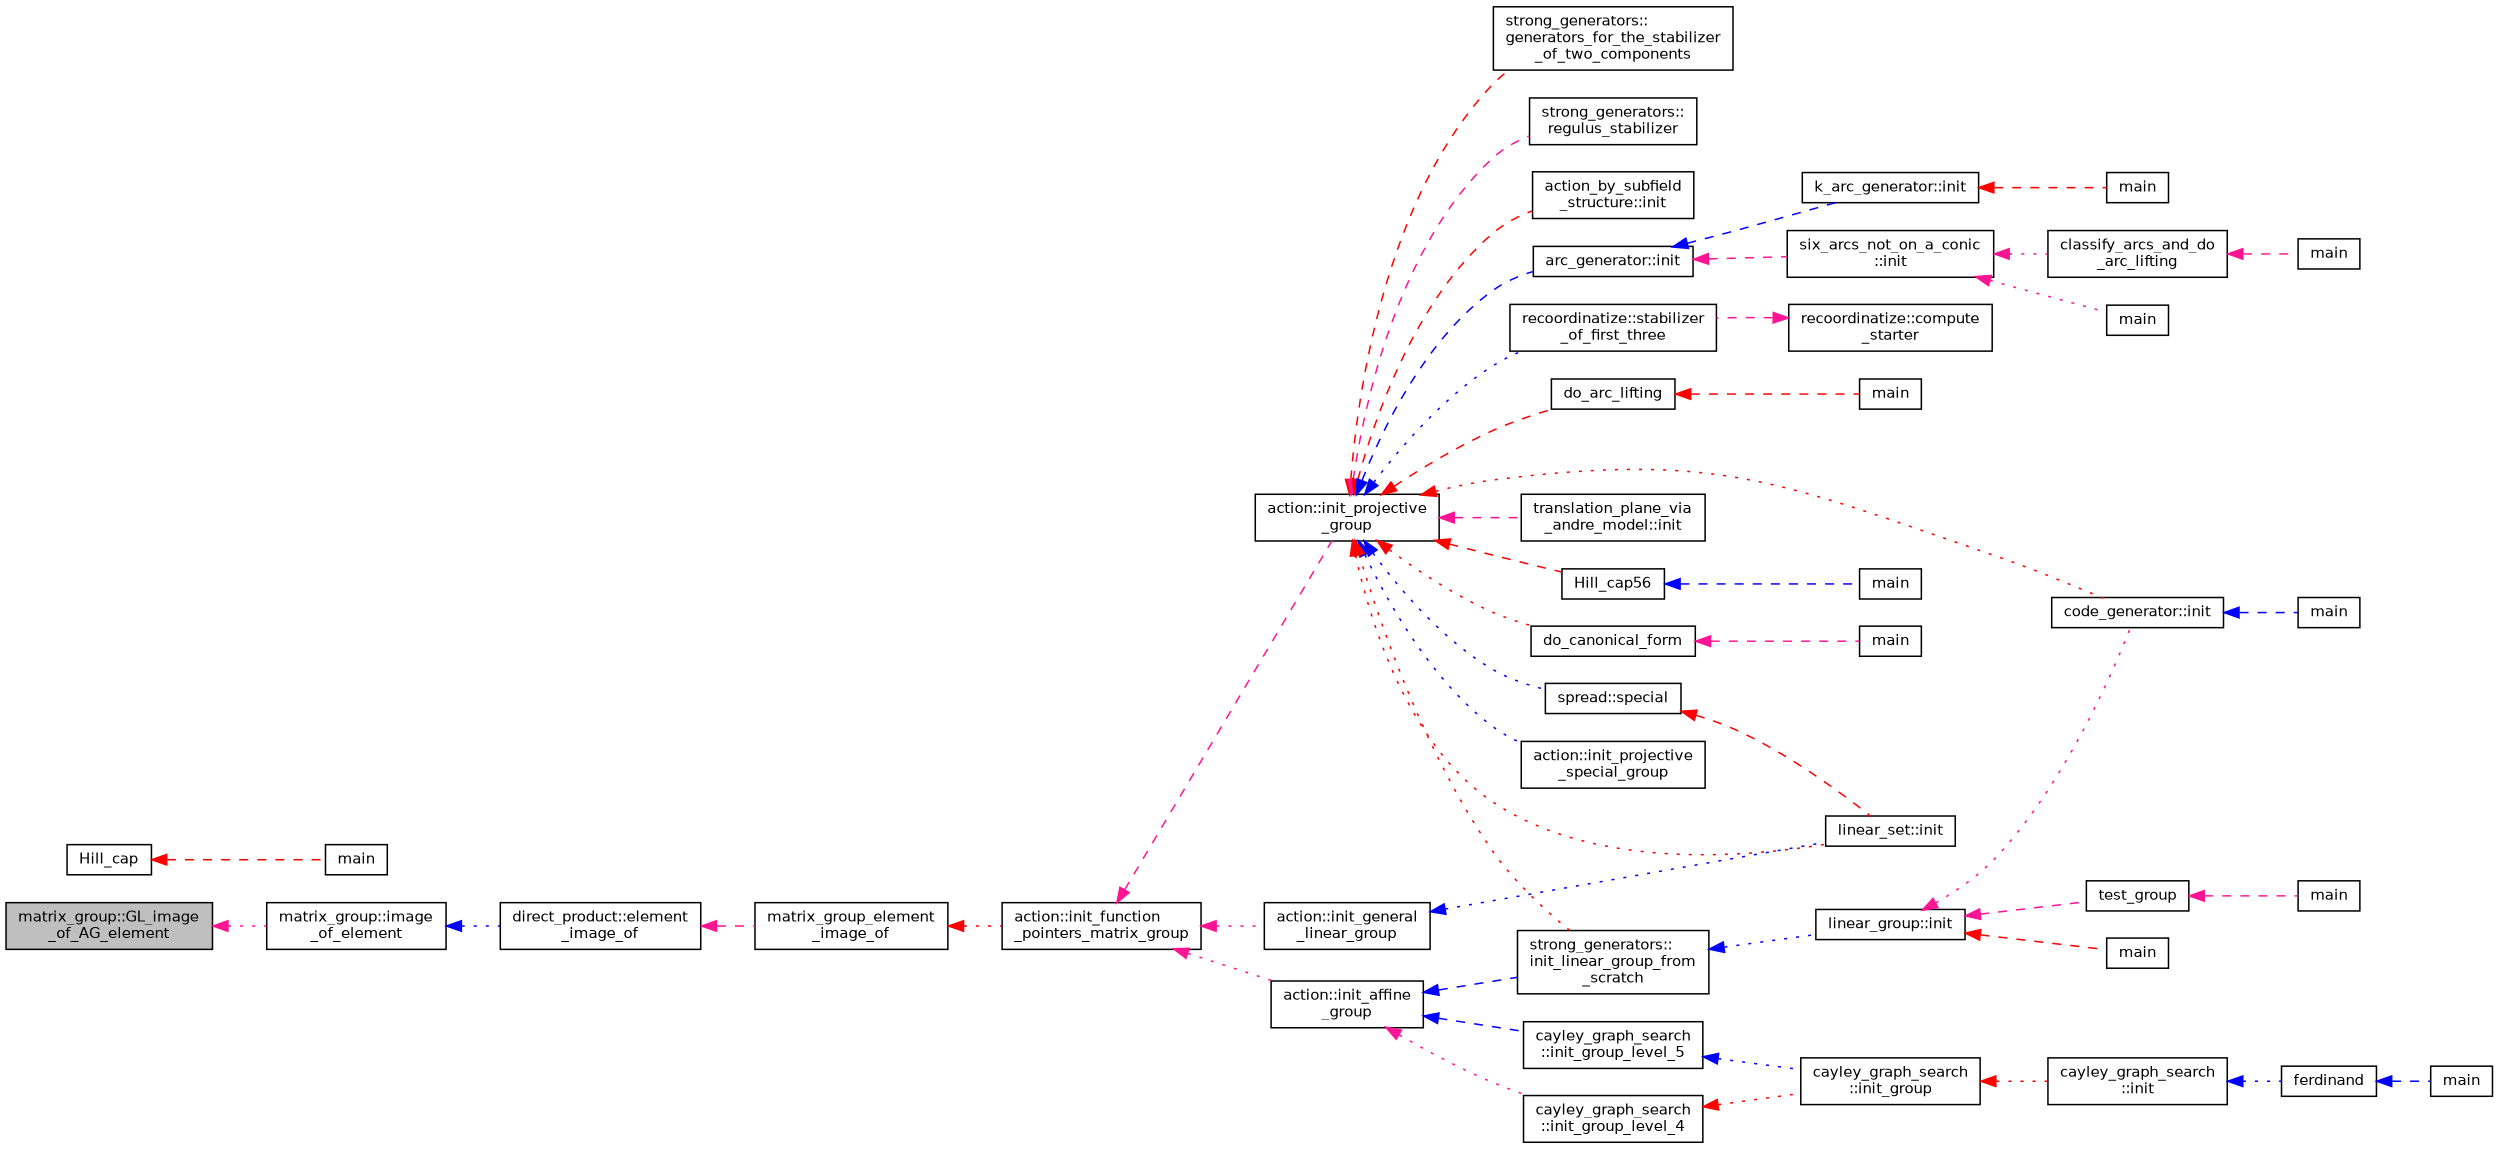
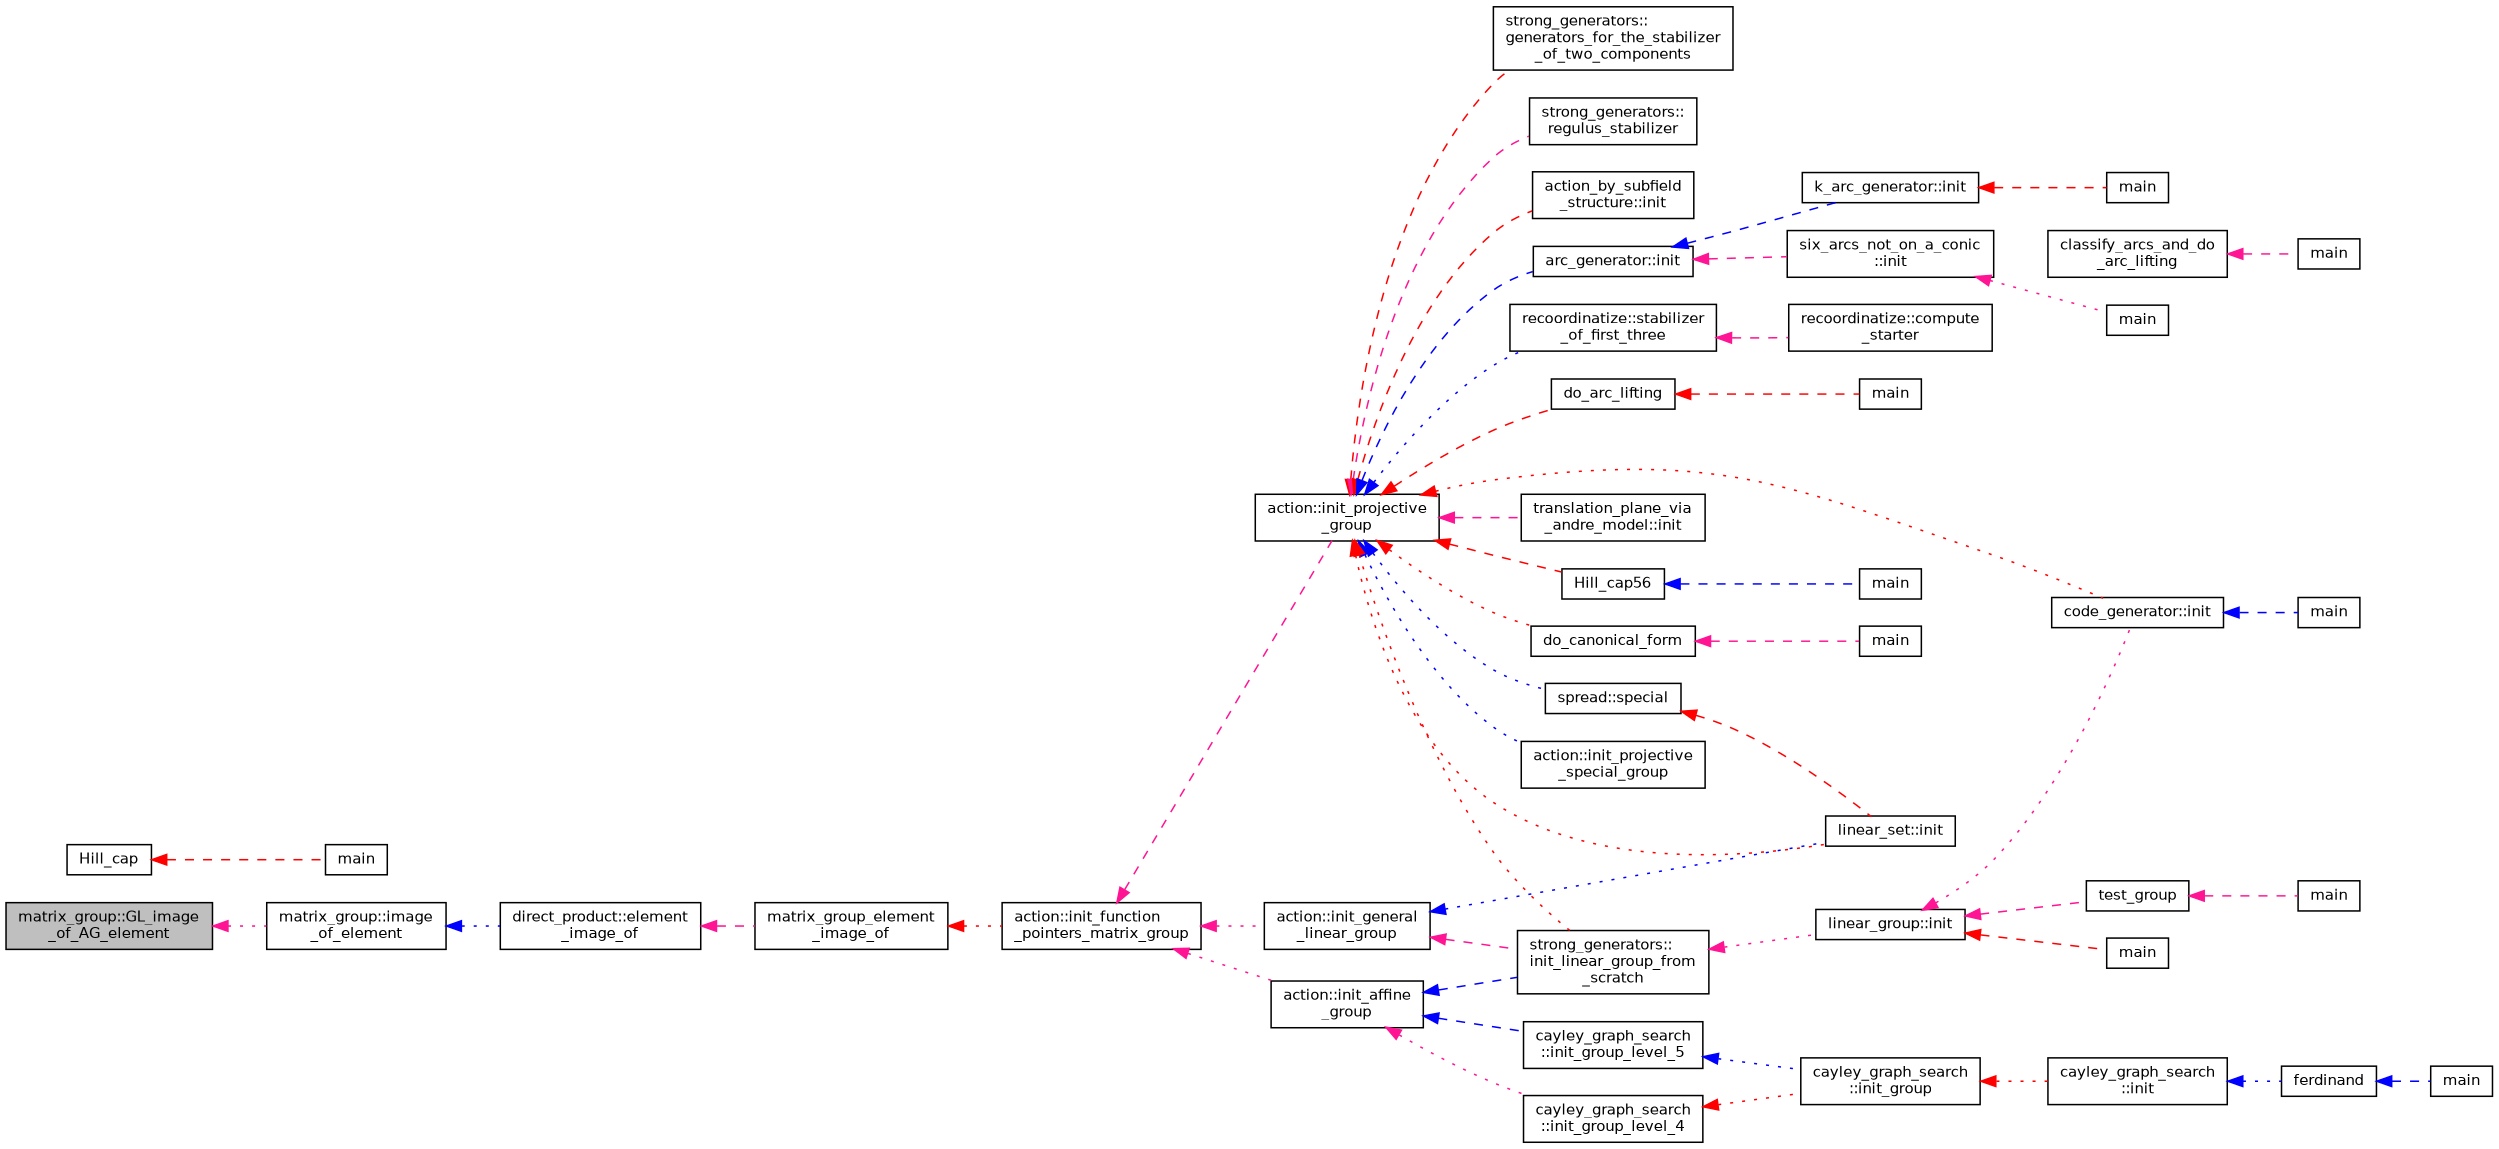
edge "classify_arcs_and_do _arc_lifting" -> "six_arcs_not_on_a_conic ::init": removed
edge "recoordinatize::stabilizer _of_first_three" -> "recoordinatize::compute _starter": reversed
edge "linear_group::init" -> "strong_generators:: init_linear_group_from _scratch": color blue -> deeppink
edge "strong_generators:: init_linear_group_from _scratch" -> "action::init_general _linear_group": added
